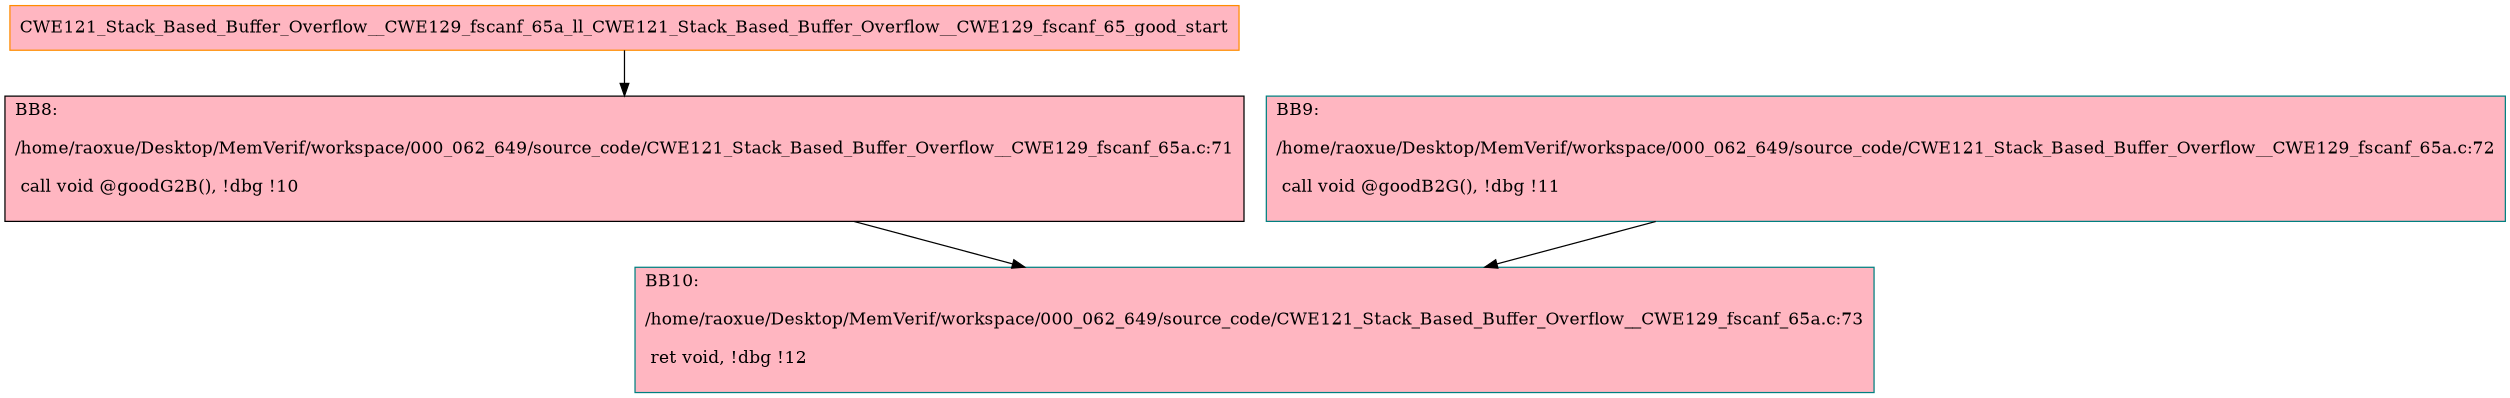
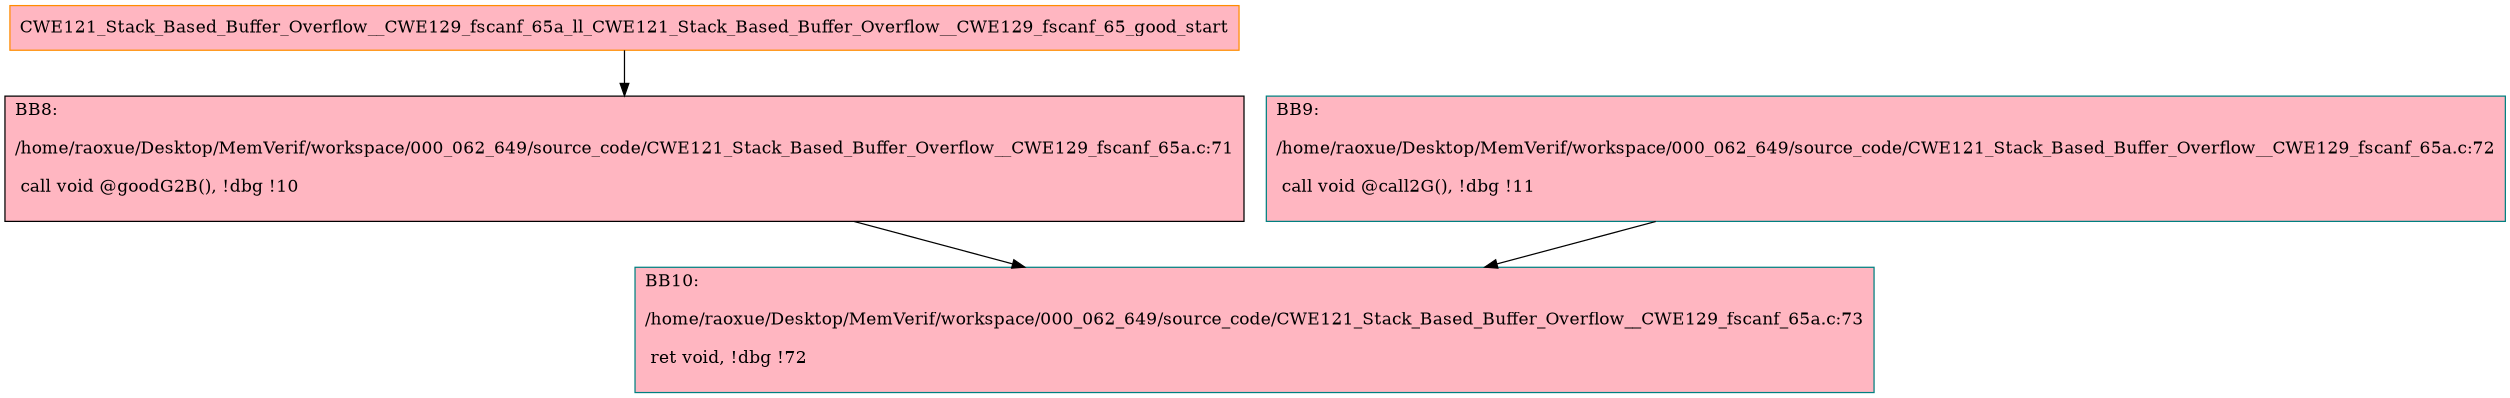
node "BB9:": text "call void @goodB2G(), !dbg !11" -> "call void @call2G(), !dbg !11"
node "BB10:": text "ret void, !dbg !12" -> "ret void, !dbg !72"
